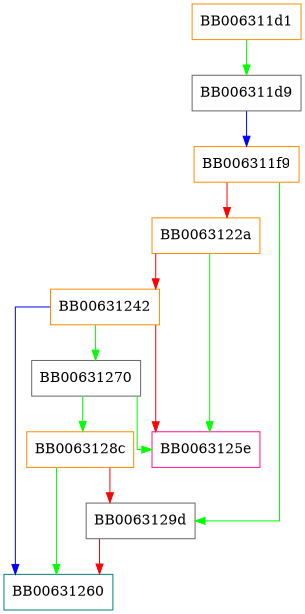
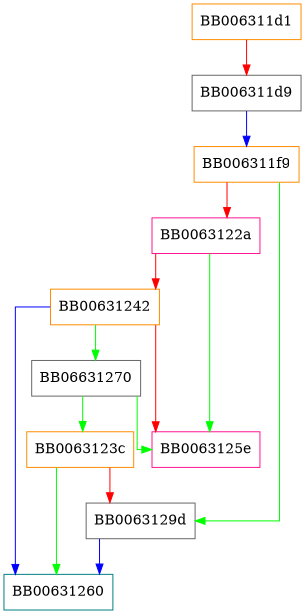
edge "BB006311d1" -> "BB006311d9": color green -> red
node "BB0063122a": color darkorange -> deeppink
node "BB00631270": label "BB00631270" -> "BB06631270"
node "BB0063128c": label "BB0063128c" -> "BB0063123c"
edge "BB0063129d" -> "BB00631260": color red -> blue
